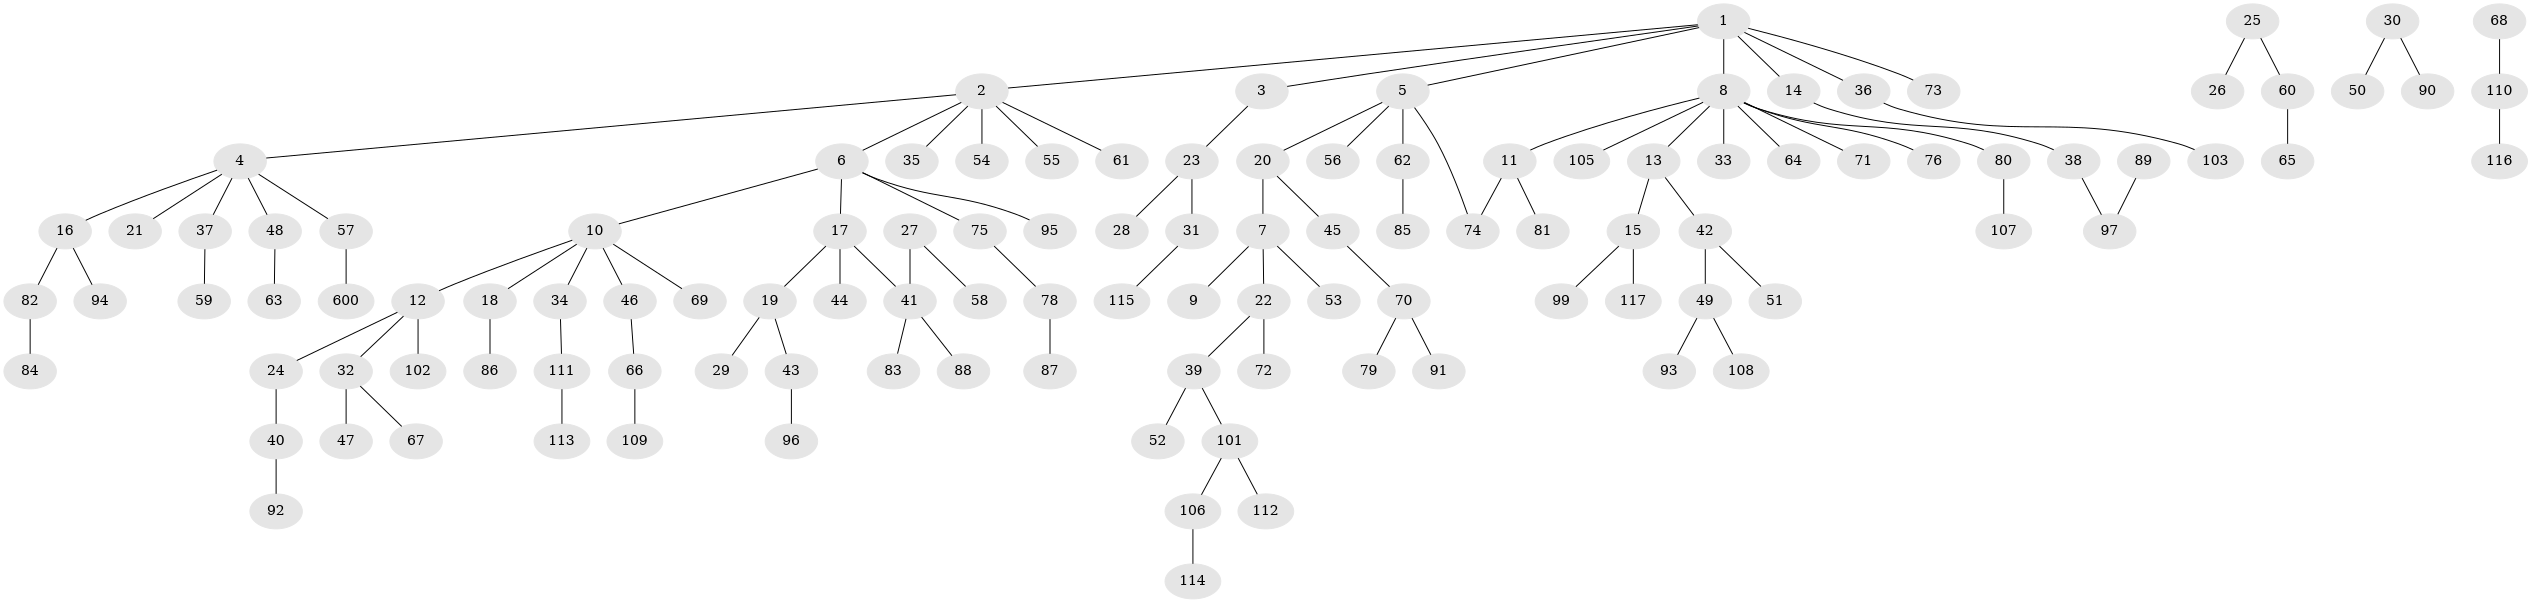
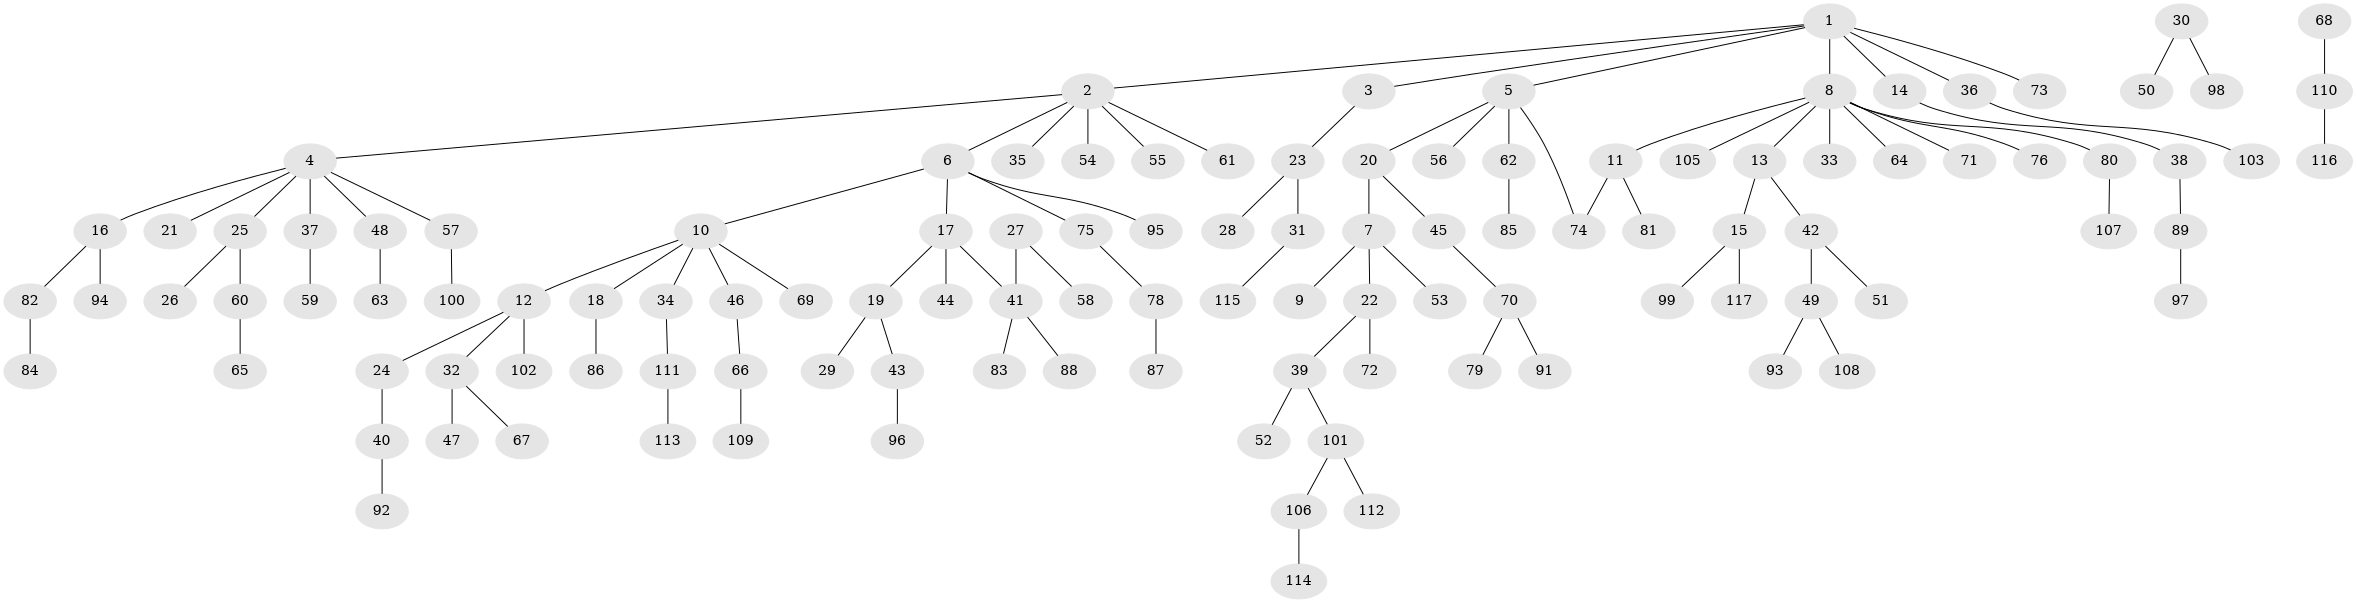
node "90": label "90" -> "98"
edge "4" -- "25": added
edge "38" -- "97": now "38" -- "89"
node "600": label "600" -> "100"
